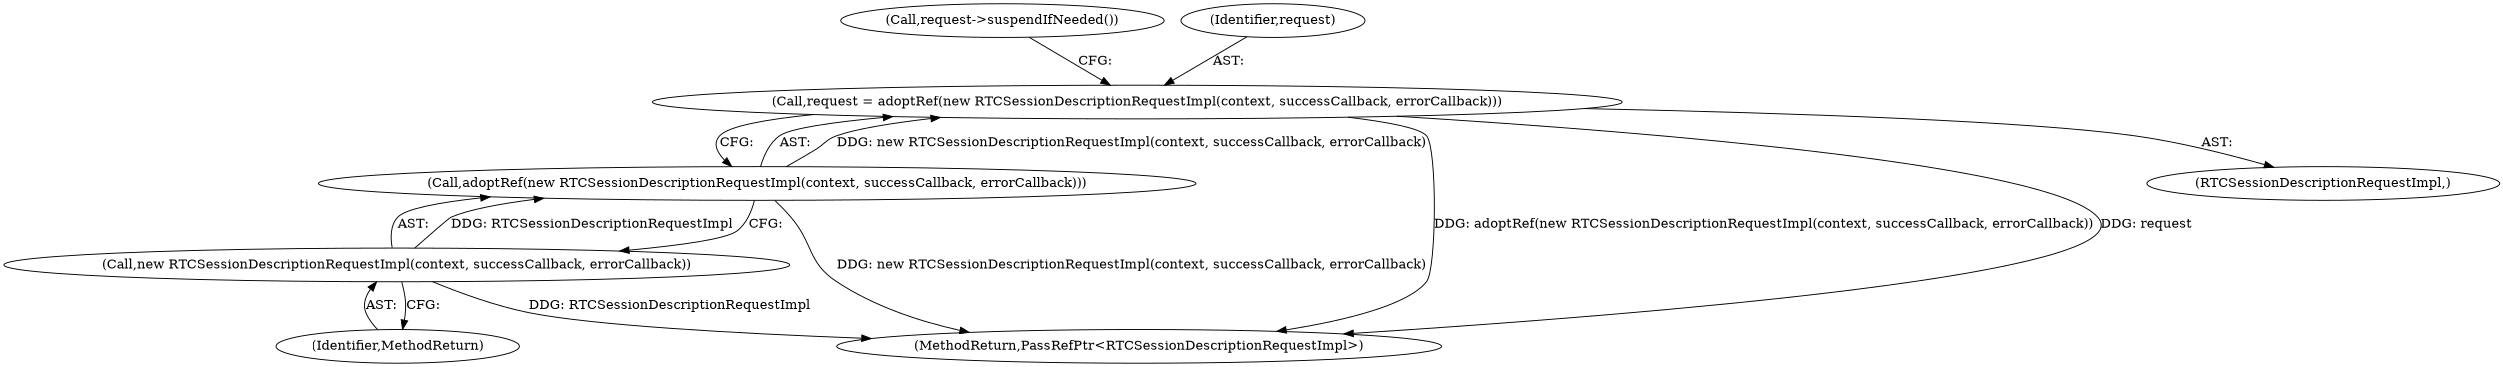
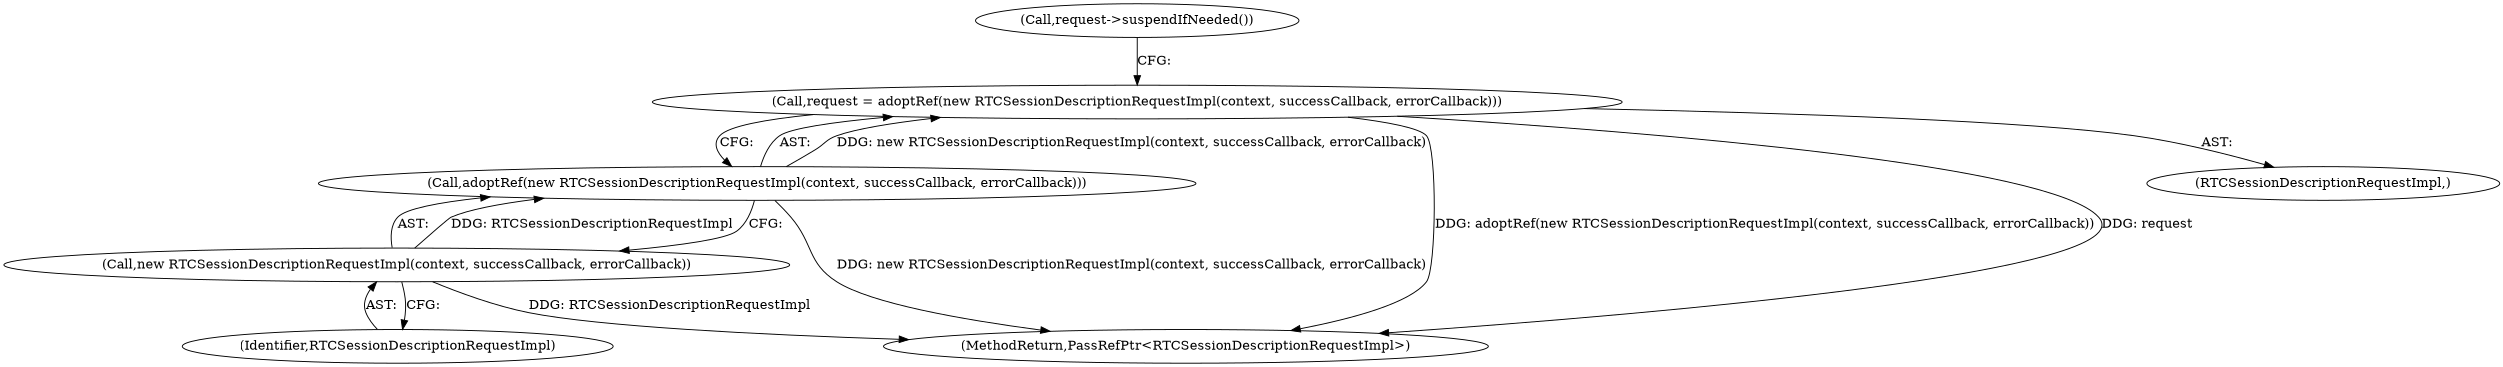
node "(Identifier,request)": removed
node "(Identifier,MethodReturn)": label "(Identifier,MethodReturn)" -> "(Identifier,RTCSessionDescriptionRequestImpl)"
